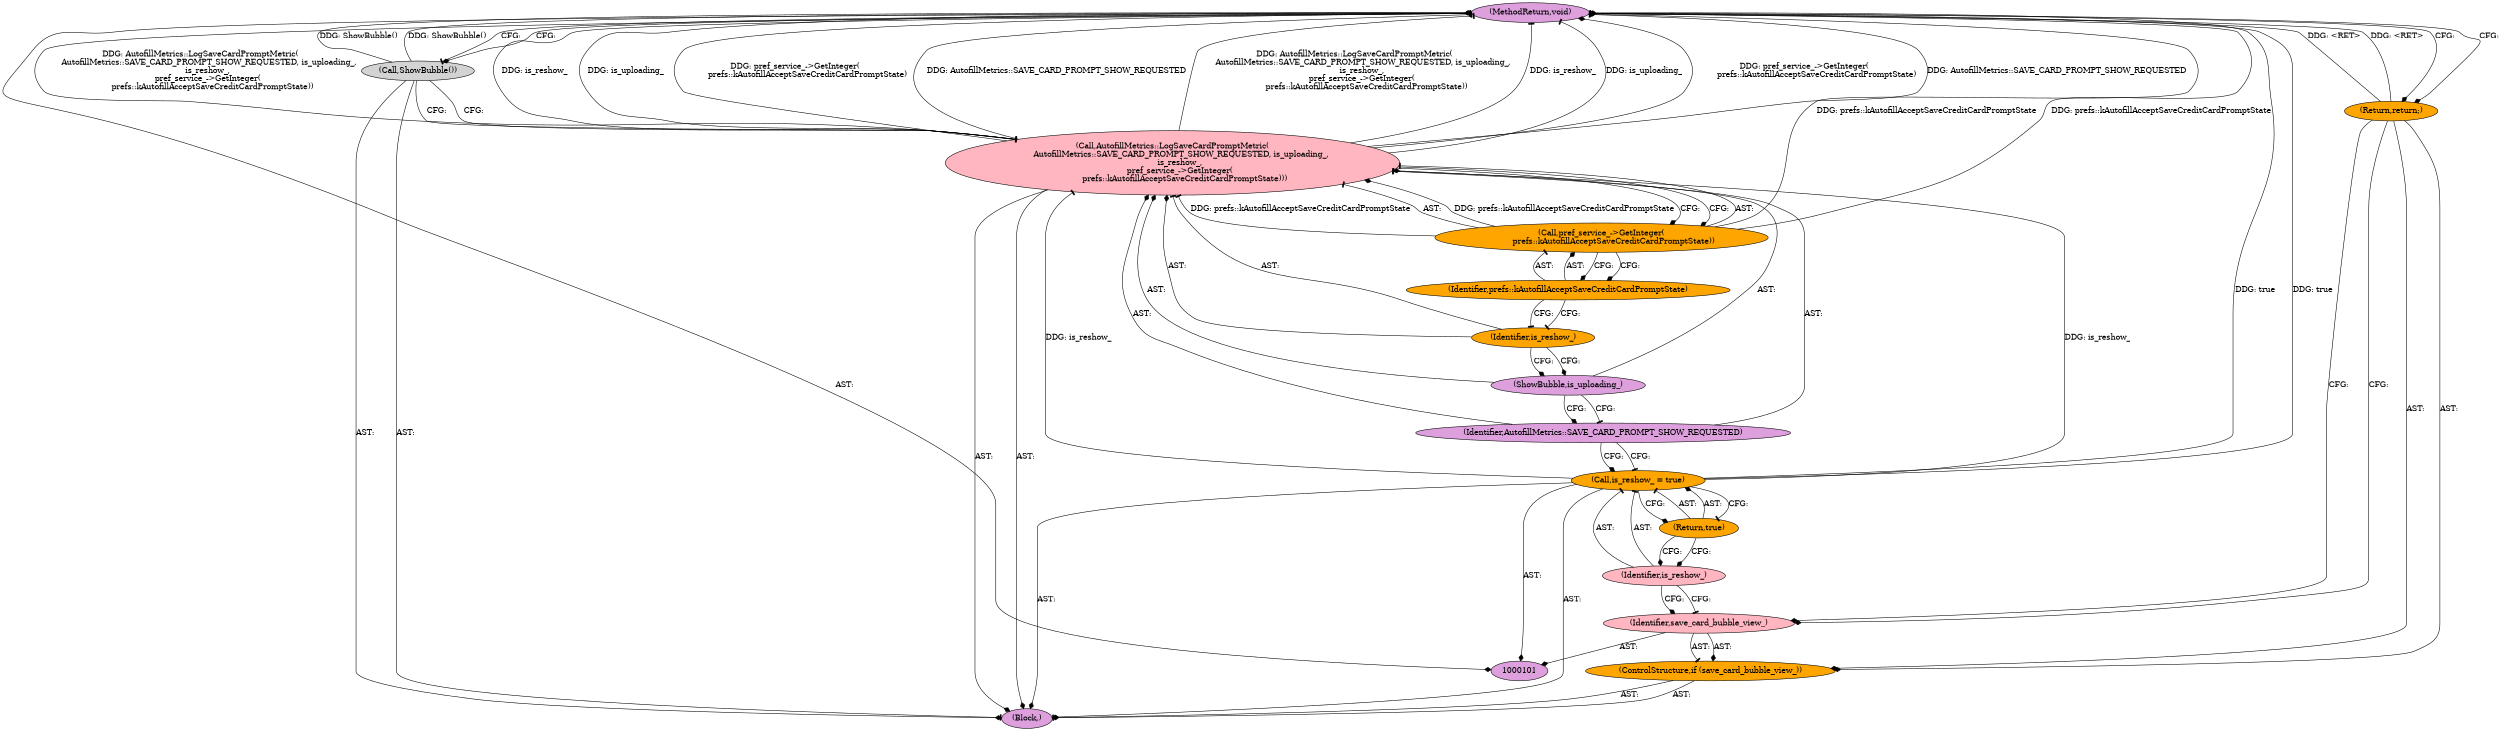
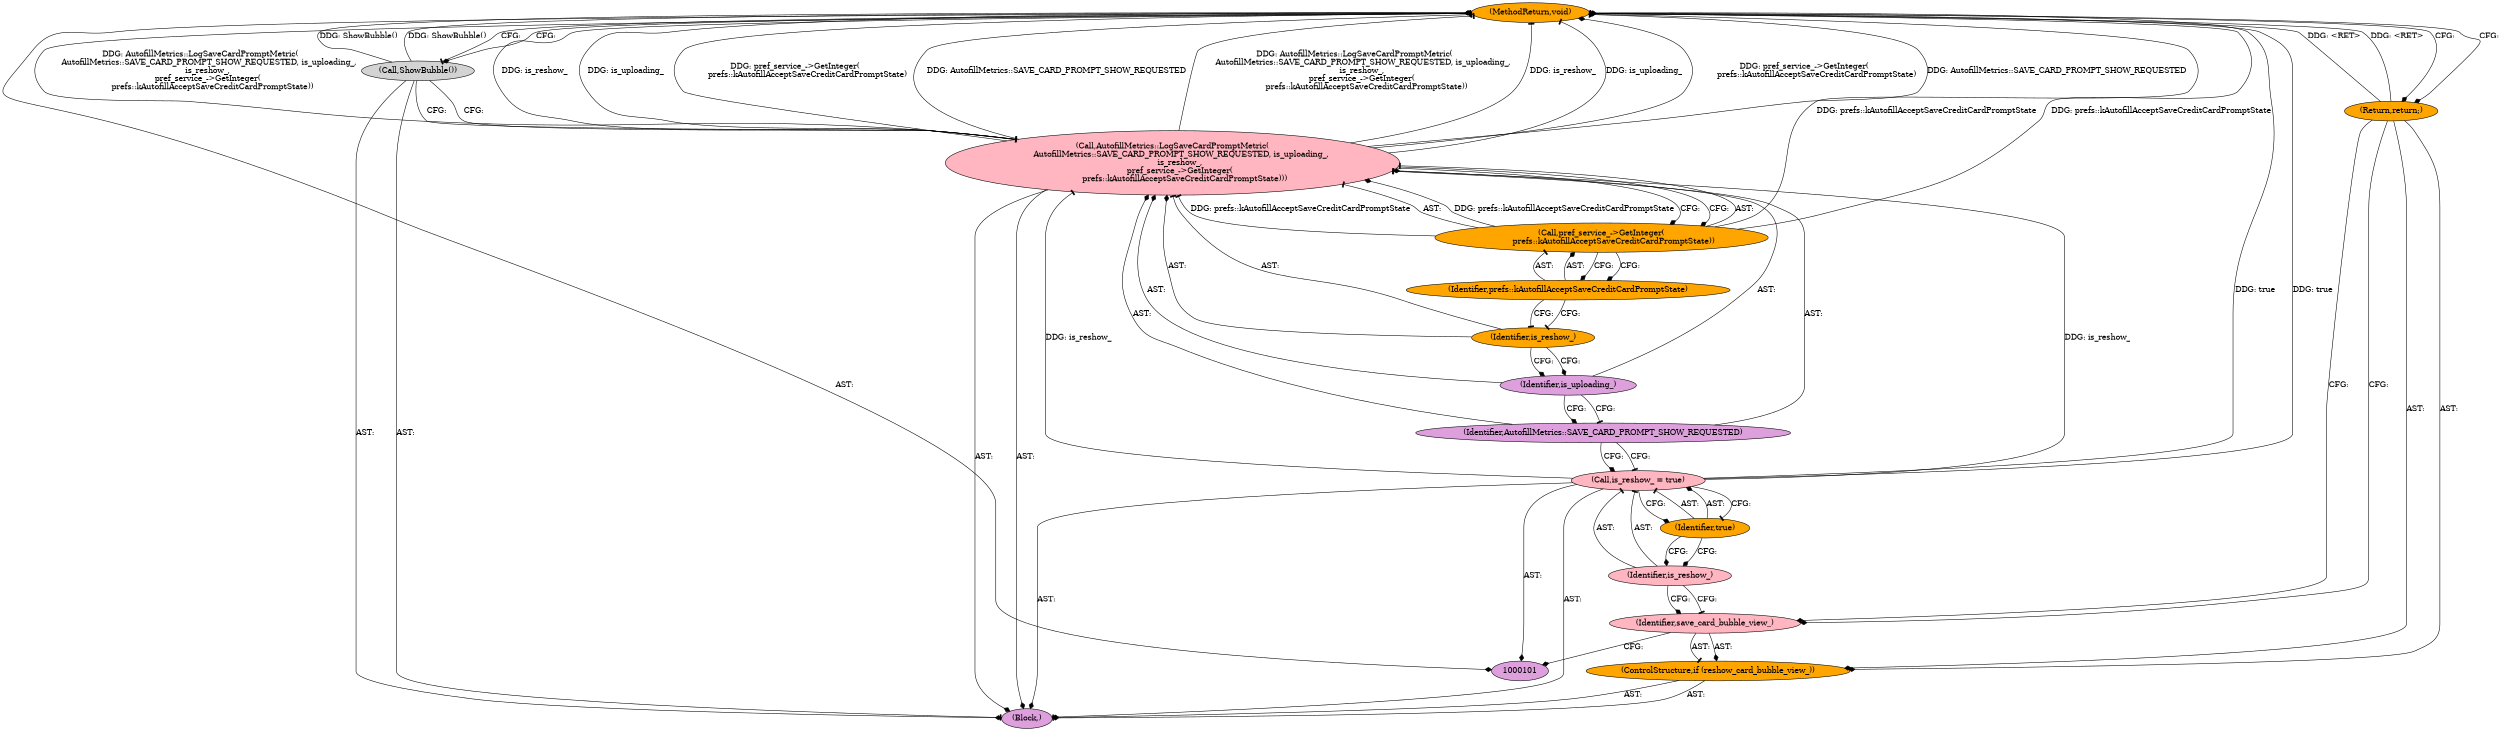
node "(MethodReturn,void)": fillcolor plum -> orange
node "(ShowBubble,is_uploading_)": label "(ShowBubble,is_uploading_)" -> "(Identifier,is_uploading_)"
node "(Call,is_reshow_ = true)": fillcolor orange -> lightpink
node "(Return,true)": label "(Return,true)" -> "(Identifier,true)"
edge "(Identifier,save_card_bubble_view_)" -> "1000101": label "AST: " -> "CFG: "
node "(ControlStructure,if (save_card_bubble_view_))": label "(ControlStructure,if (save_card_bubble_view_))" -> "(ControlStructure,if (reshow_card_bubble_view_))"
